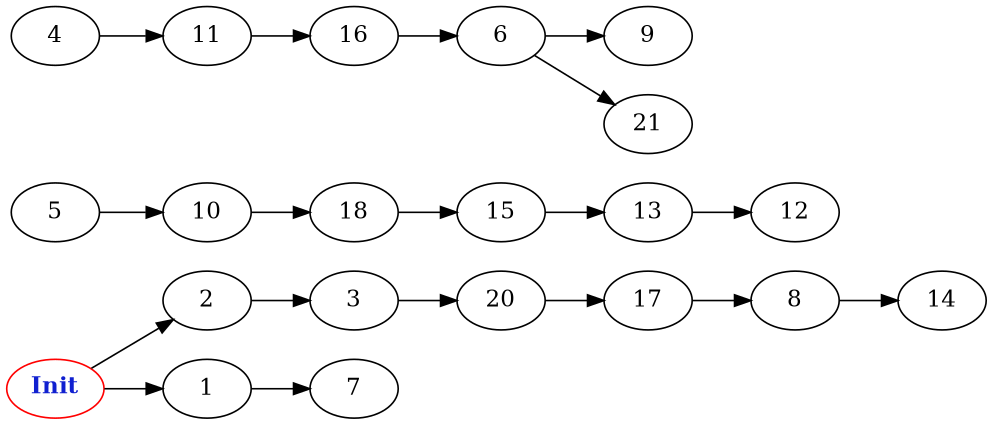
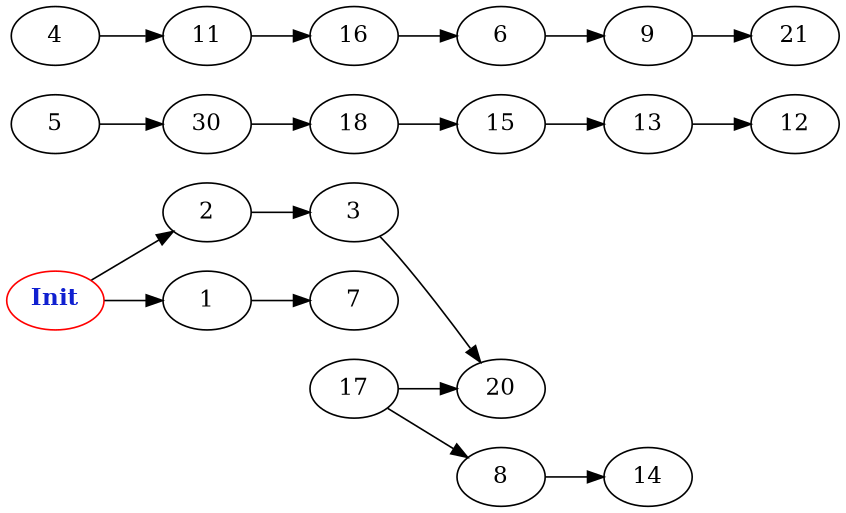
edge "6" -> "21": now "9" -> "21"
node "10": label "10" -> "30"
edge "20" -> "17": reversed
